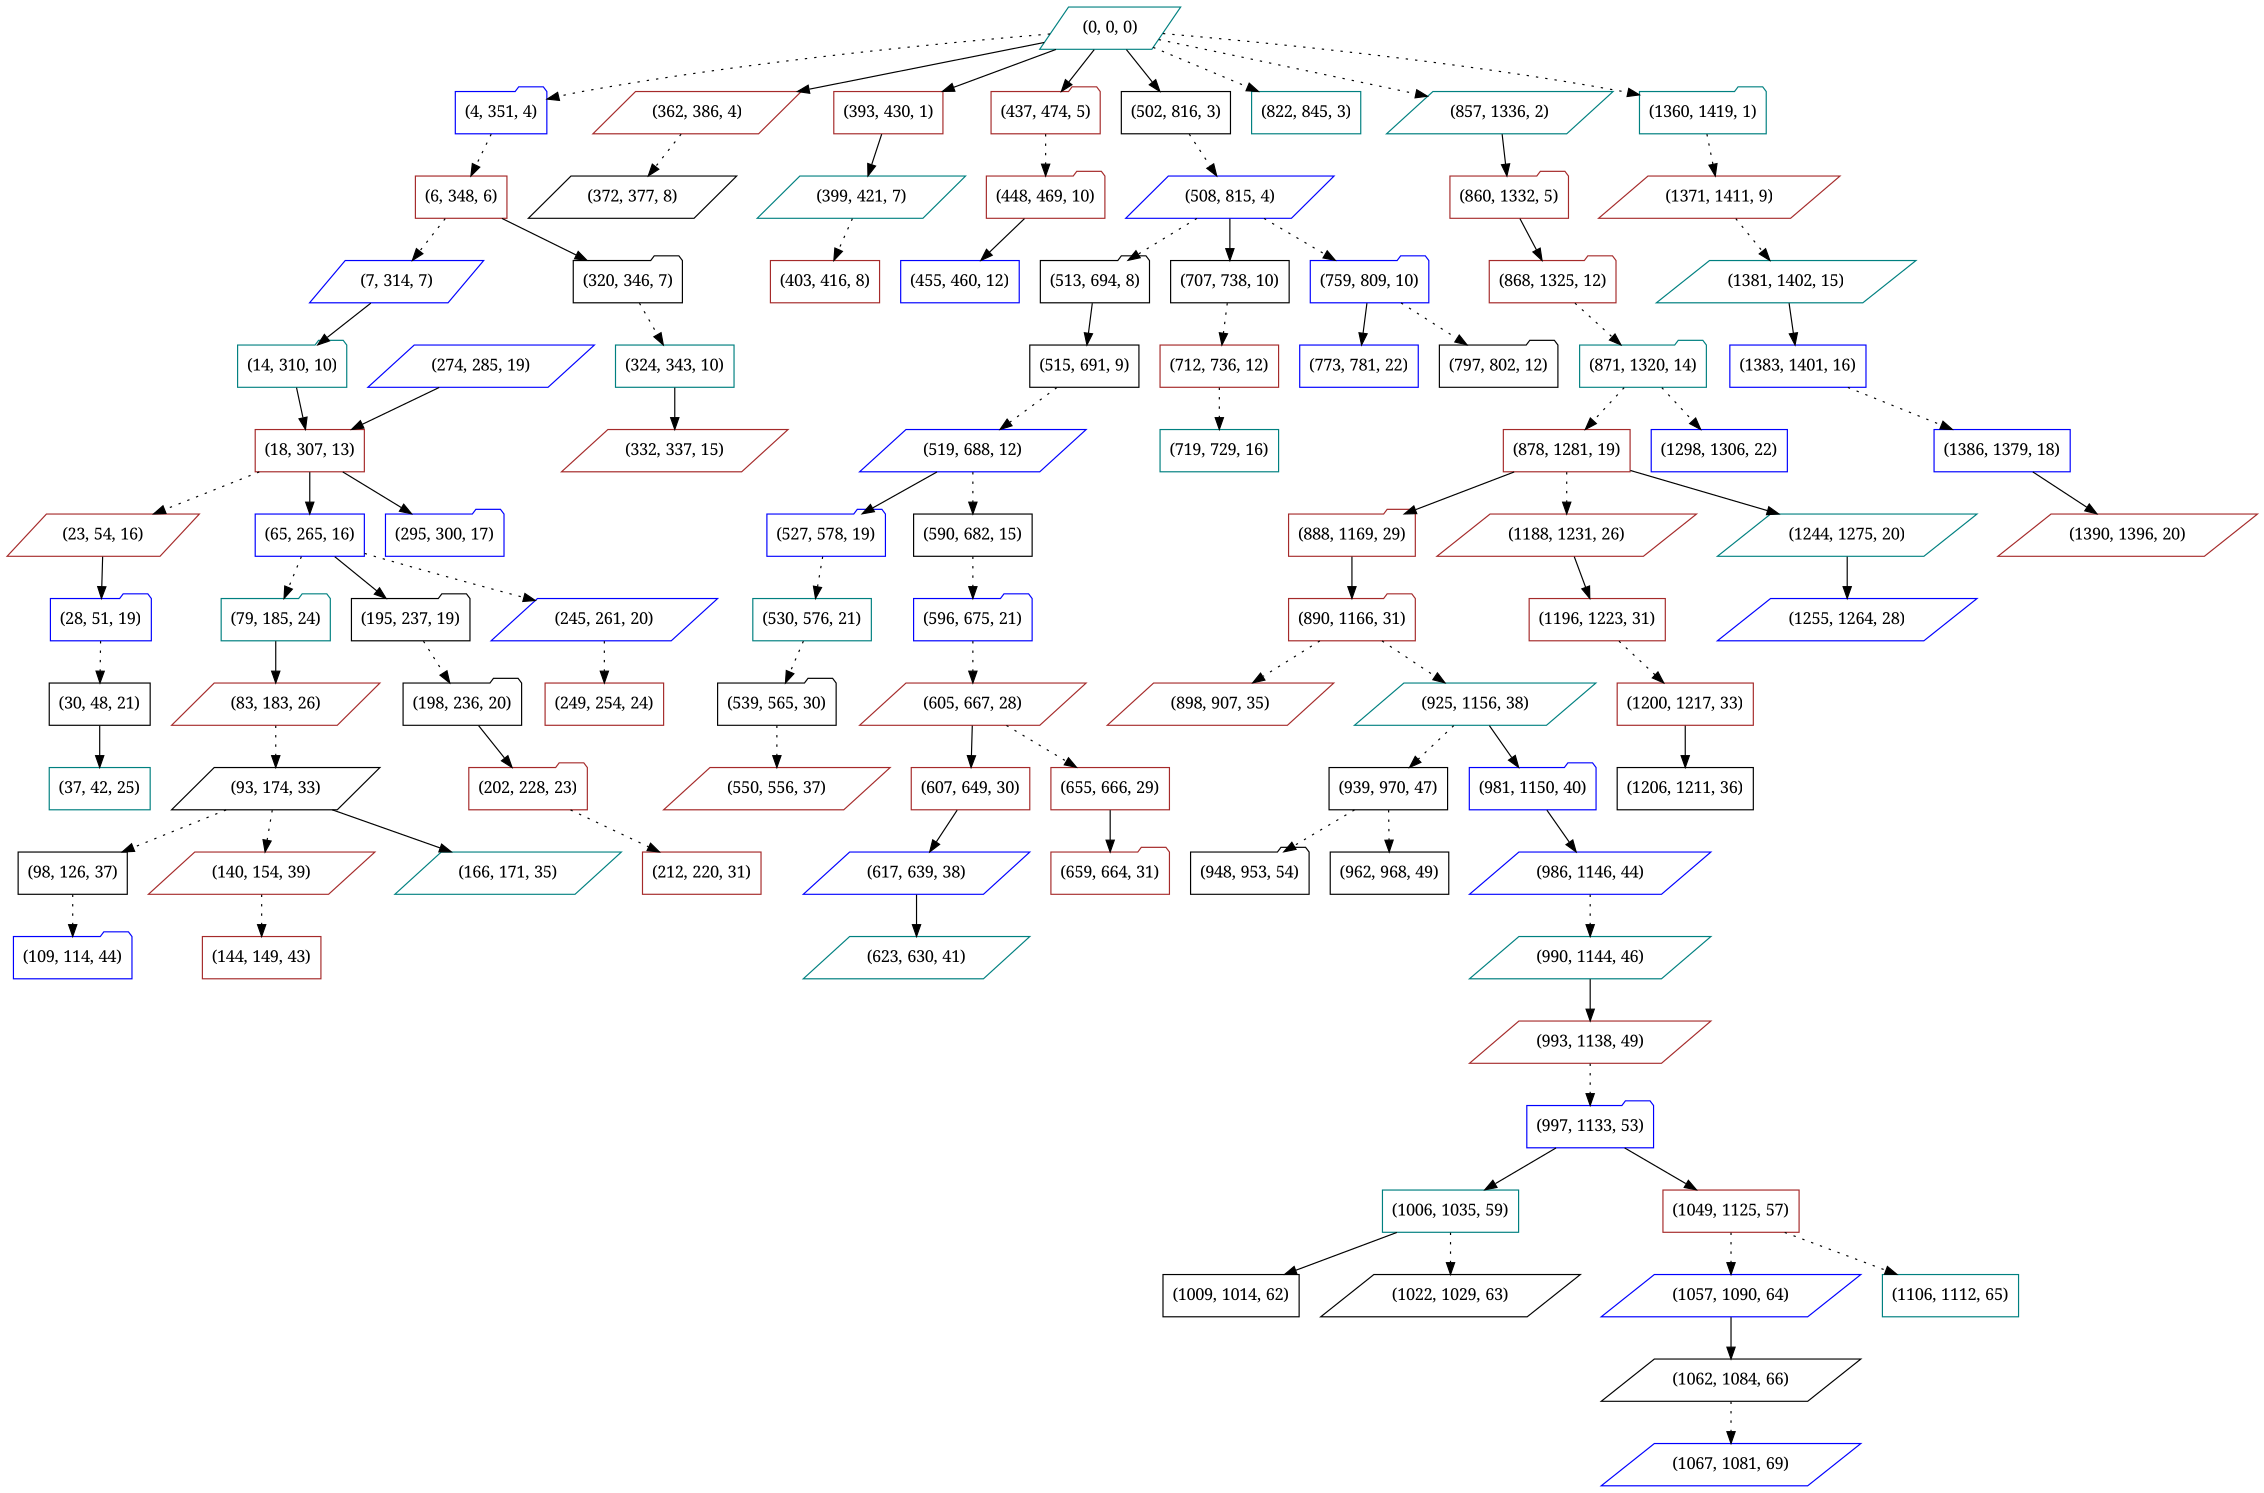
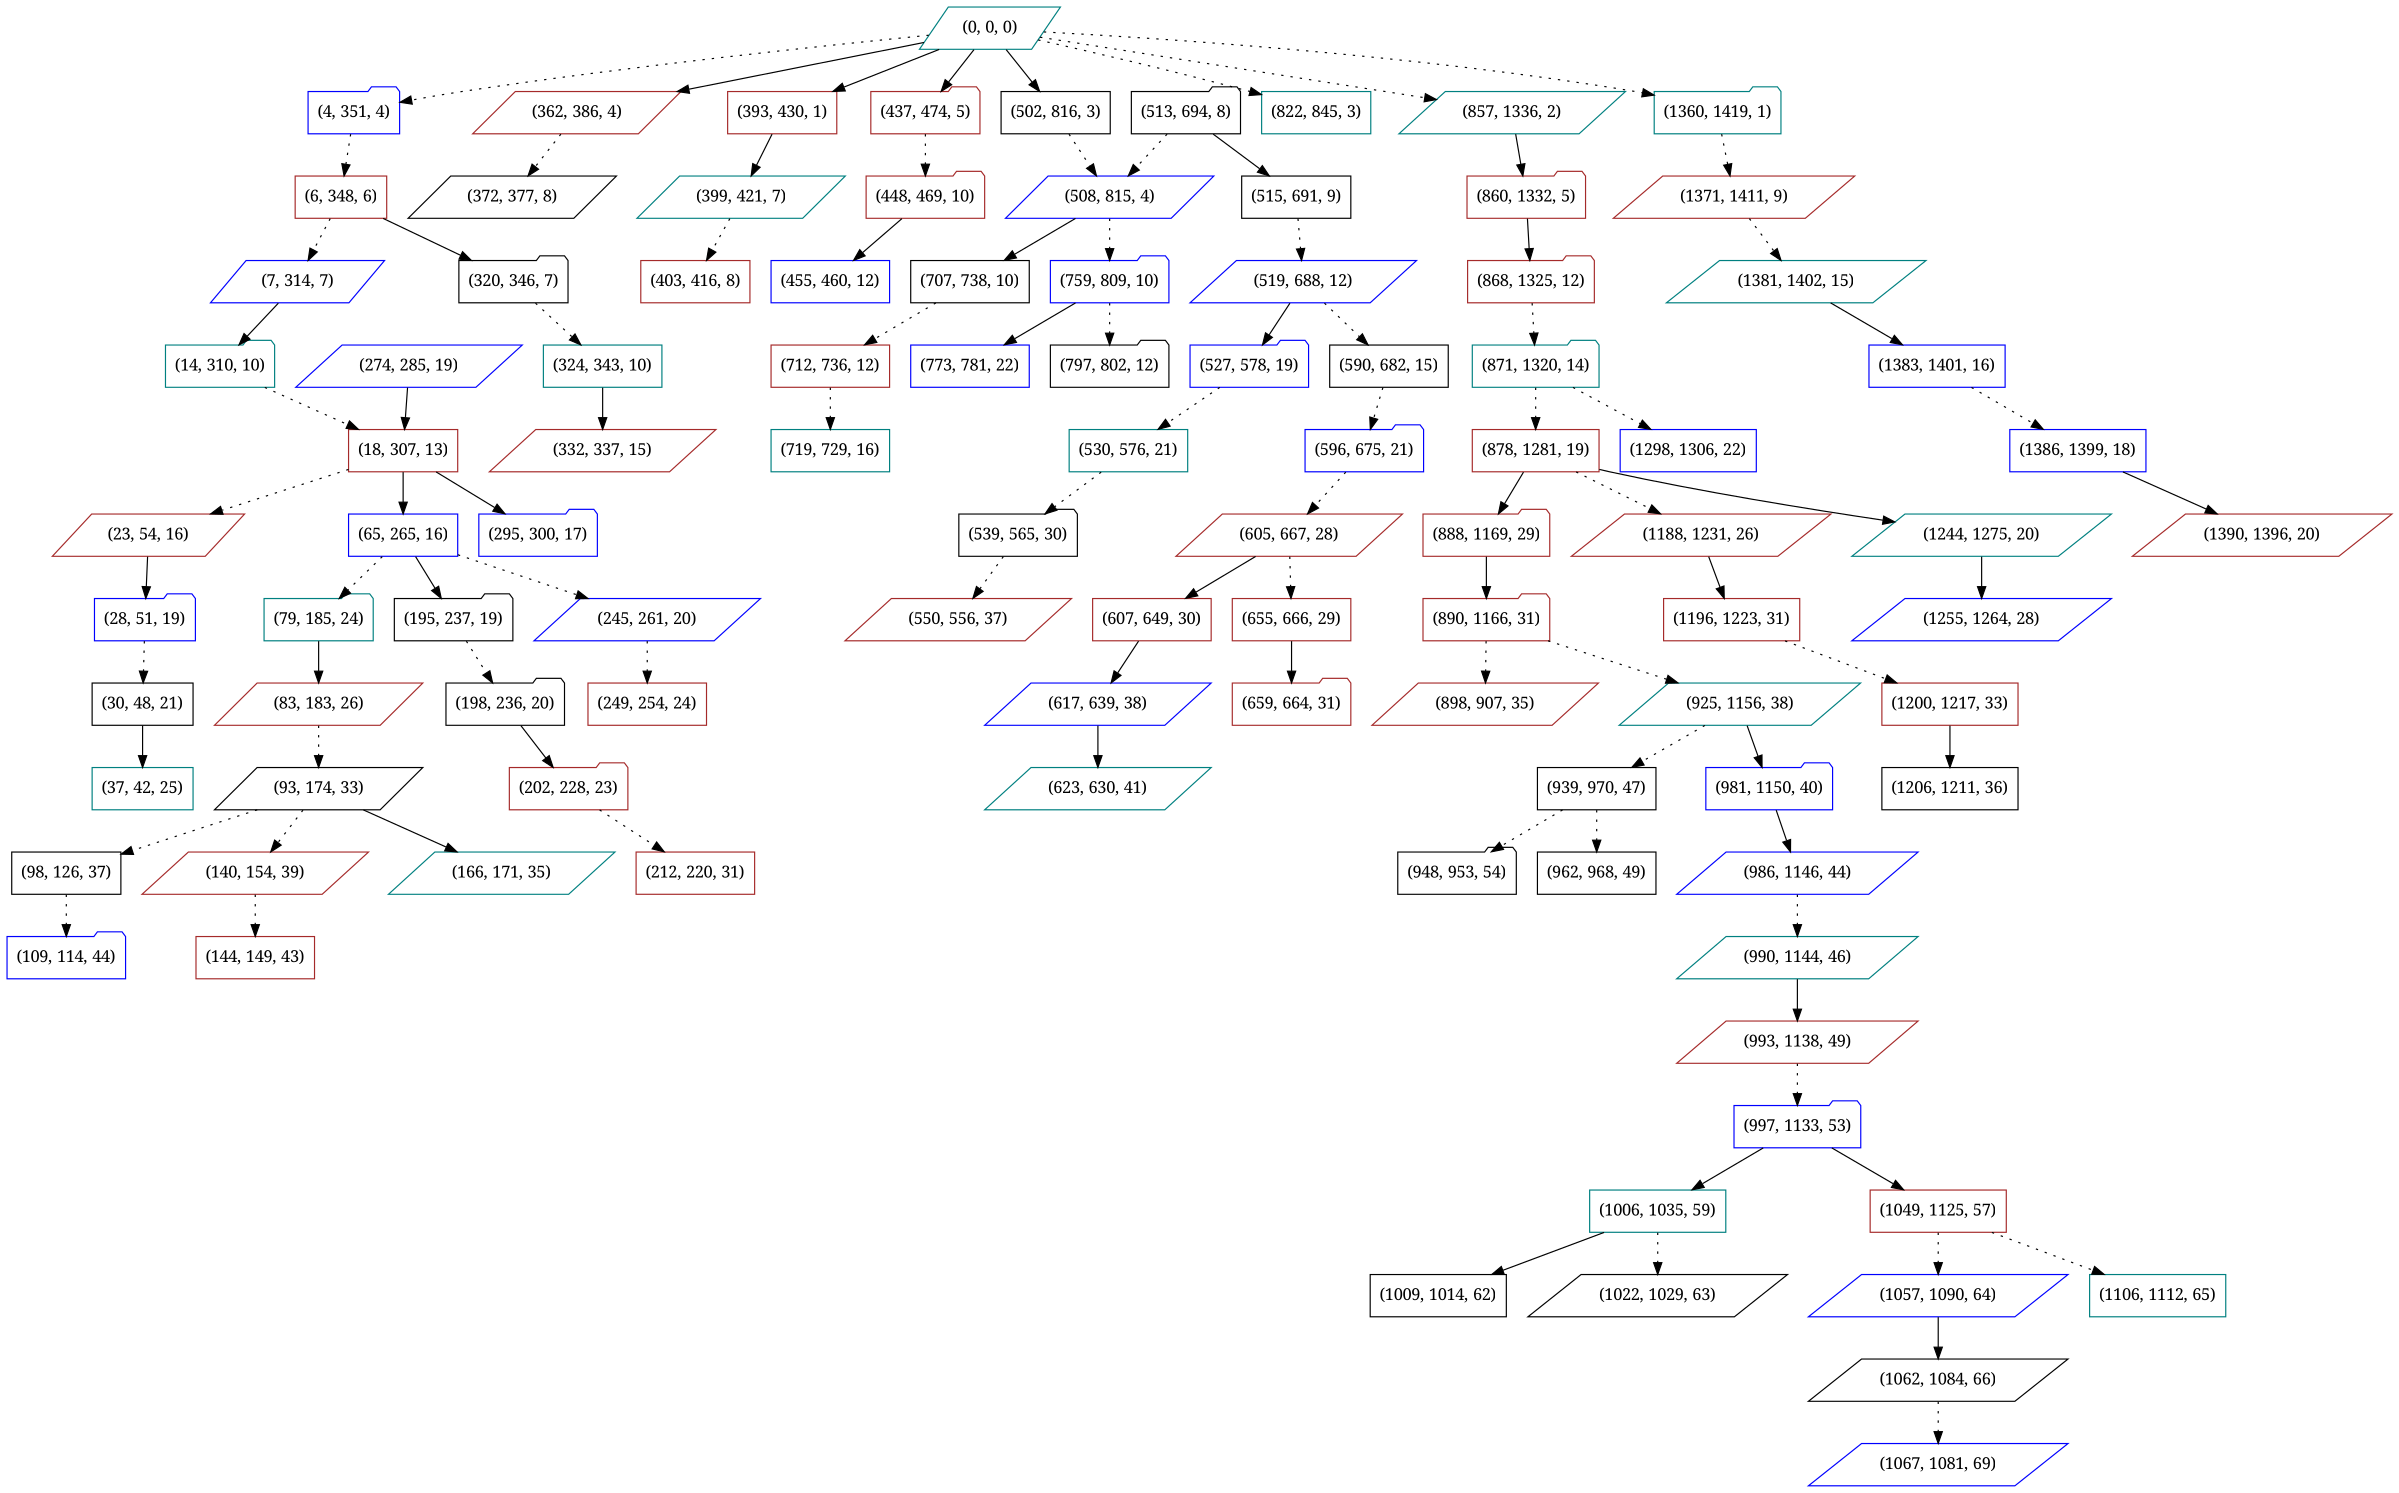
edge "(508, 815, 4)" -> "(513, 694, 8)": reversed
edge "(14, 310, 10)" -> "(18, 307, 13)": style solid -> dotted
node "(1386, 1379, 18)": label "(1386, 1379, 18)" -> "(1386, 1399, 18)"
